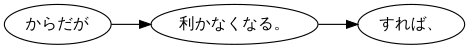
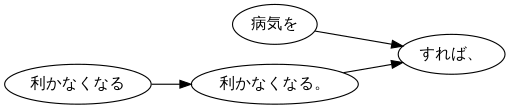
node "からだが": label "からだが" -> "利かなくなる"
node "病気を": added
